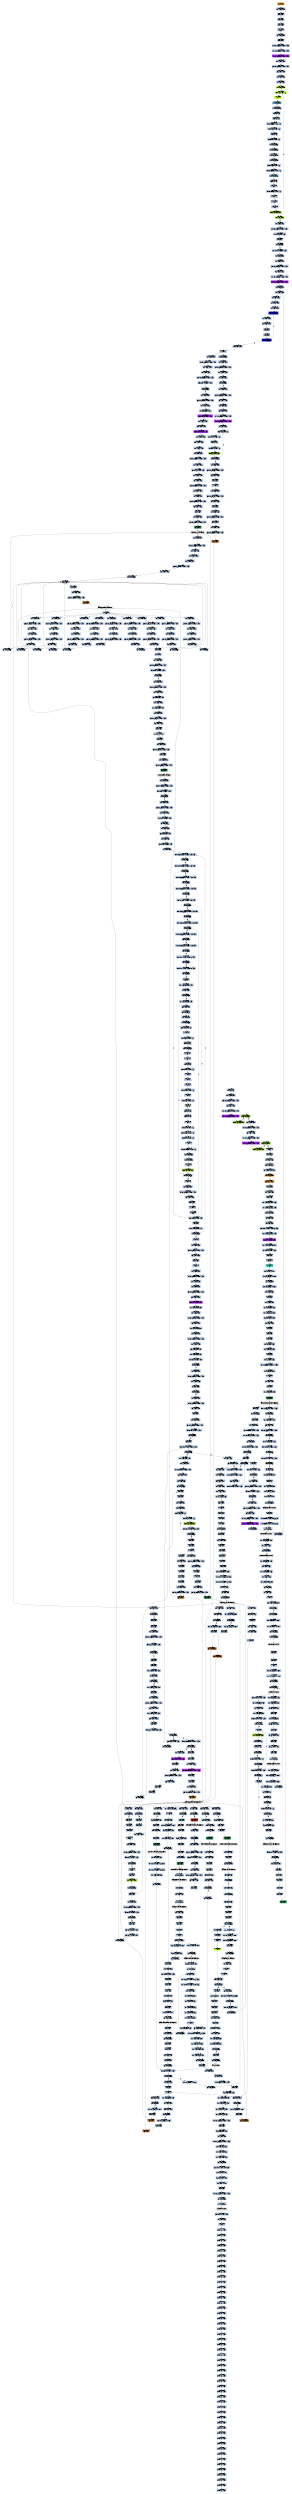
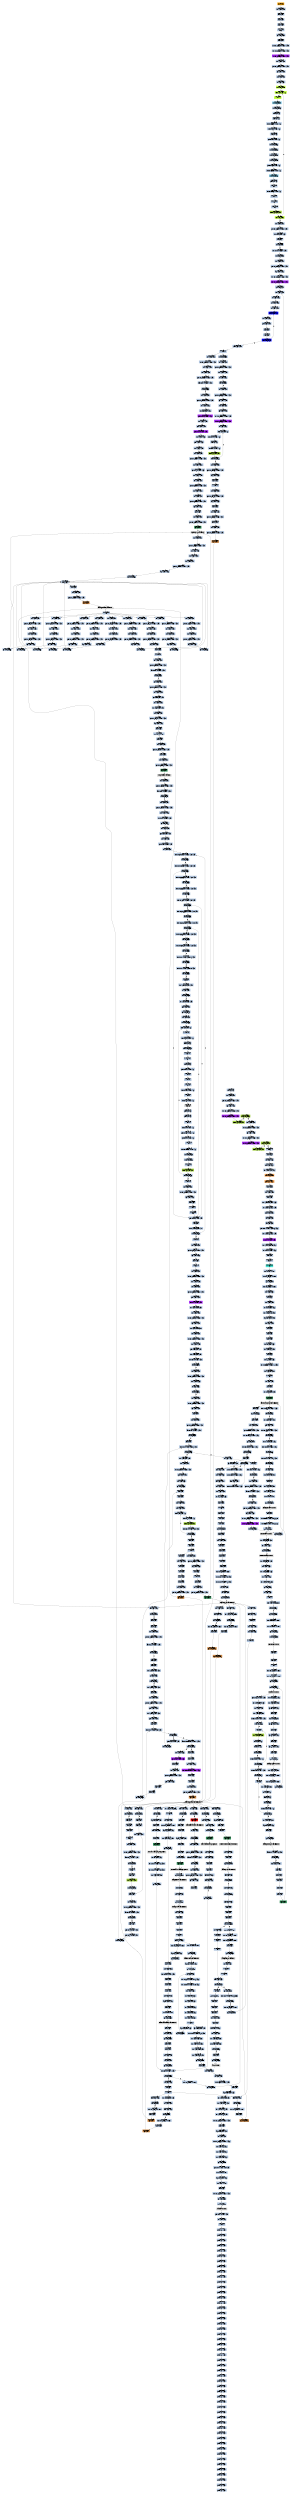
node "0x004032a7 ret": fillcolor olivedrab1 -> lightsteelblue
